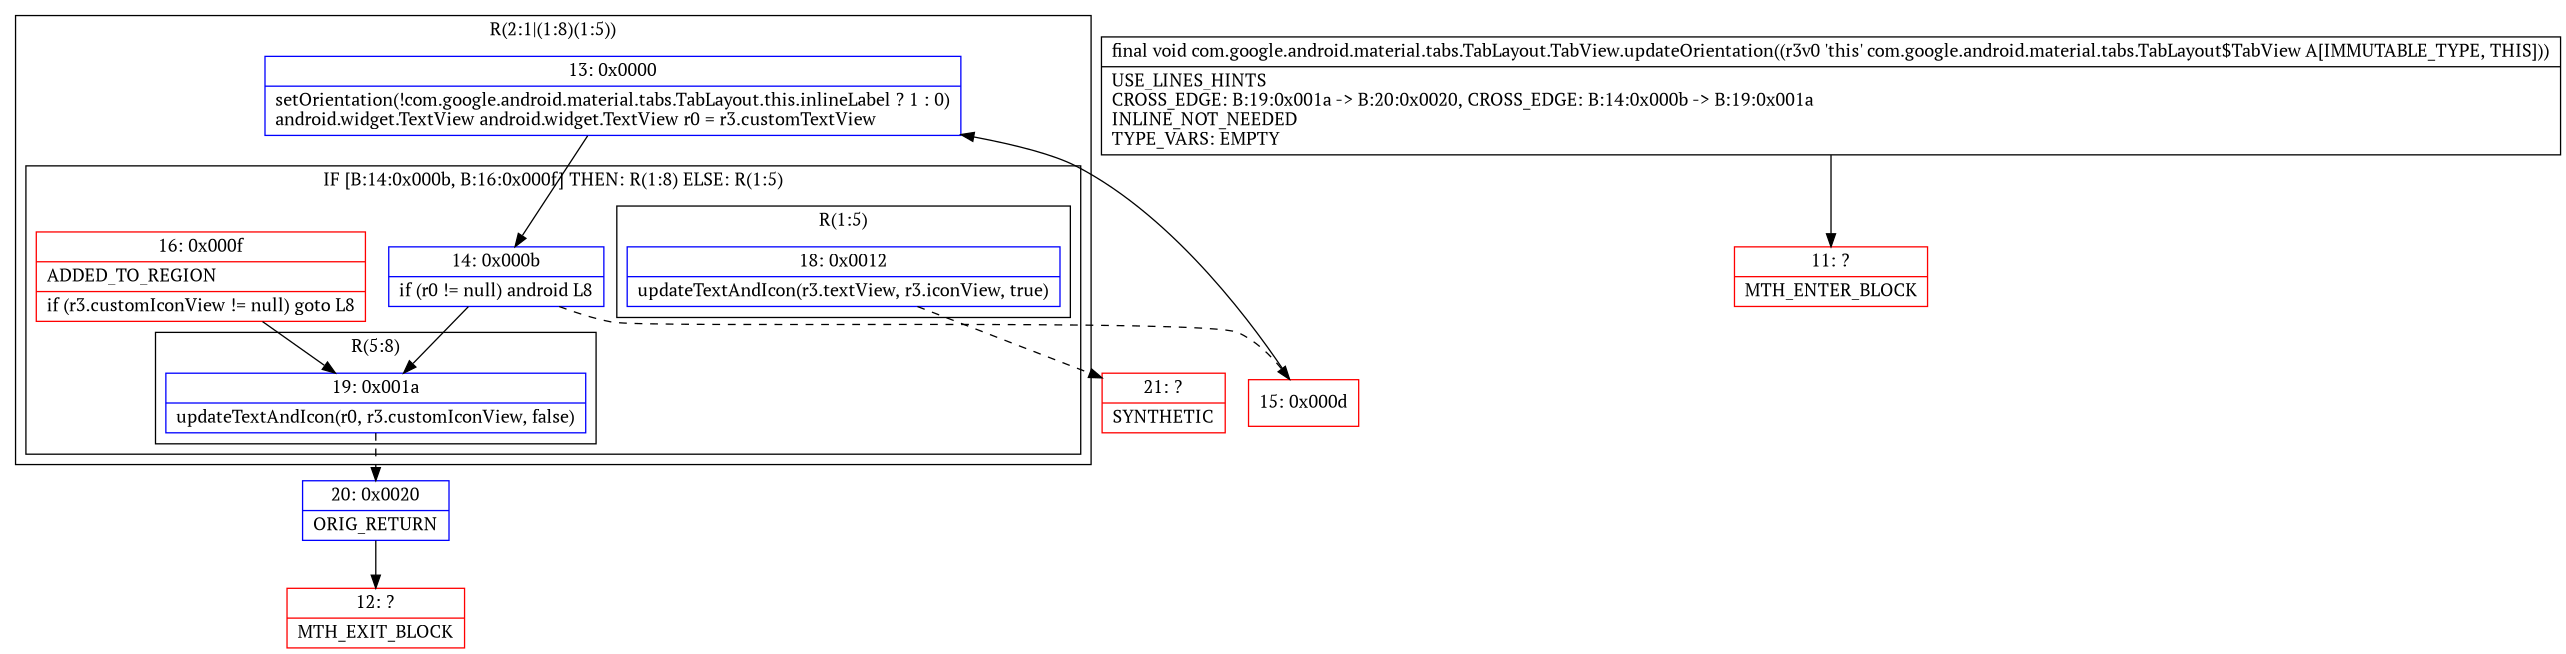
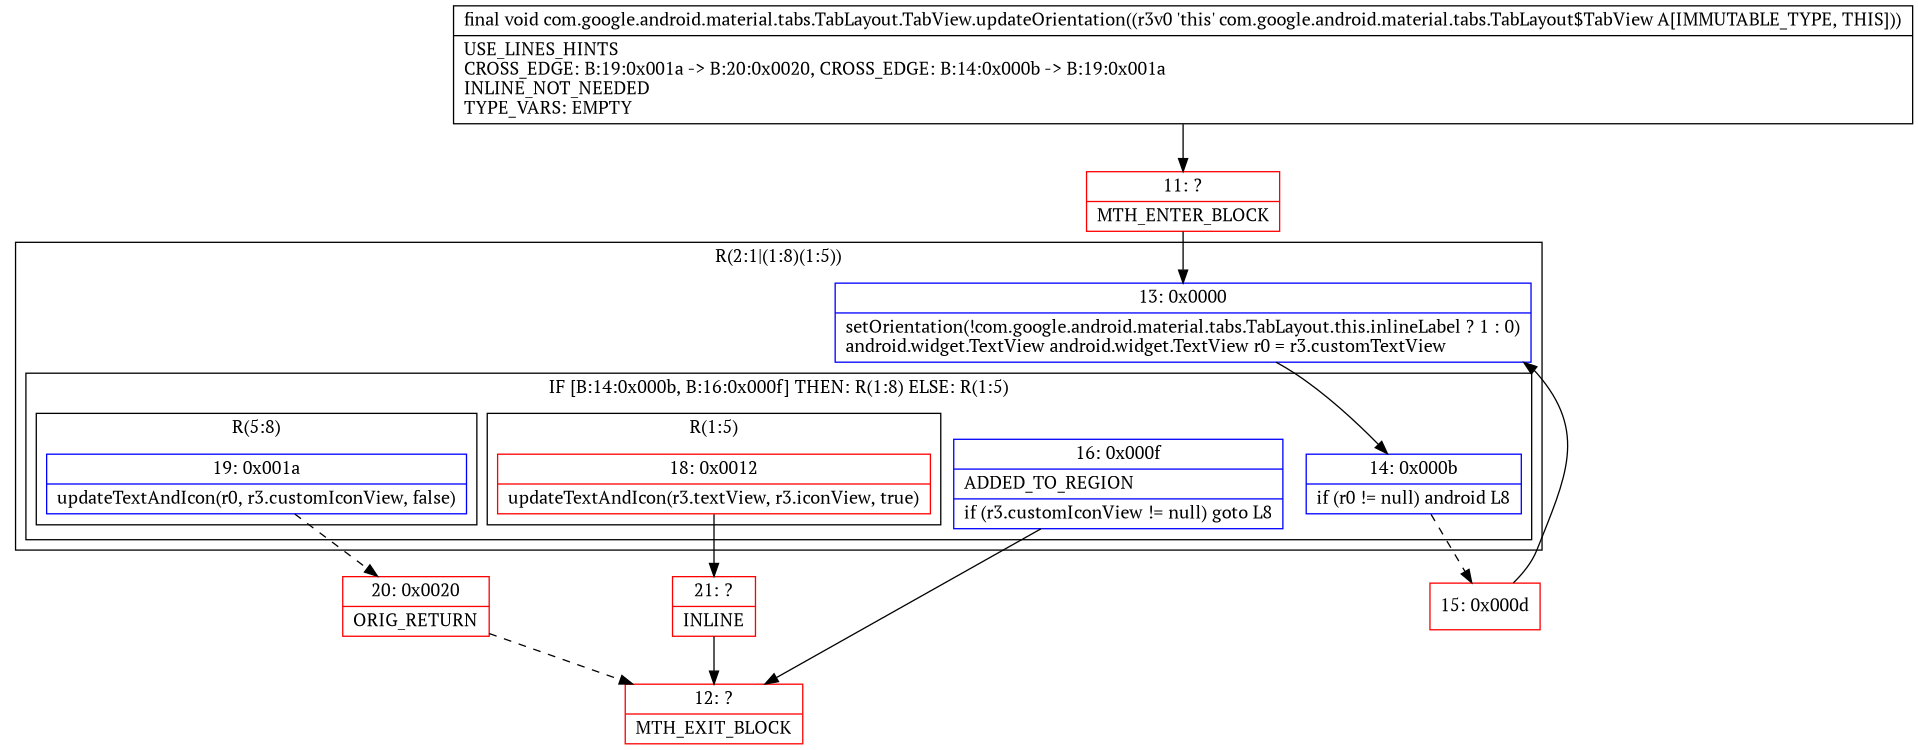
edge "11: ?" -> "13: 0x0000": added
node "16: 0x000f": color red -> blue
node "18: 0x0012": color blue -> red
edge "18: 0x0012" -> "21: ?": style dashed -> solid
edge "14: 0x000b" -> "19: 0x001a": removed
edge "16: 0x000f" -> "19: 0x001a": now "16: 0x000f" -> "12: ?"
node "21: ?": text "SYNTHETIC" -> "INLINE"
node "20: 0x0020": color blue -> red
edge "20: 0x0020" -> "12: ?": style solid -> dashed
edge "21: ?" -> "12: ?": added
